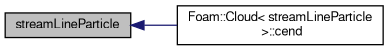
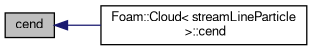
node "streamLineParticle": label "streamLineParticle" -> "cend"
